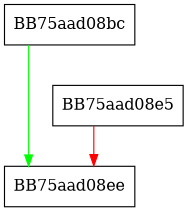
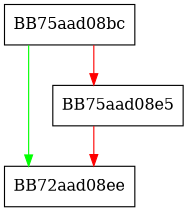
edge "BB75aad08bc" -> "BB75aad08e5": added
node "BB75aad08ee": label "BB75aad08ee" -> "BB72aad08ee"
